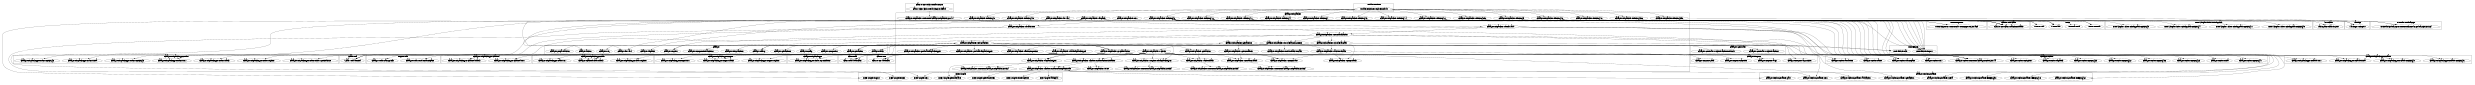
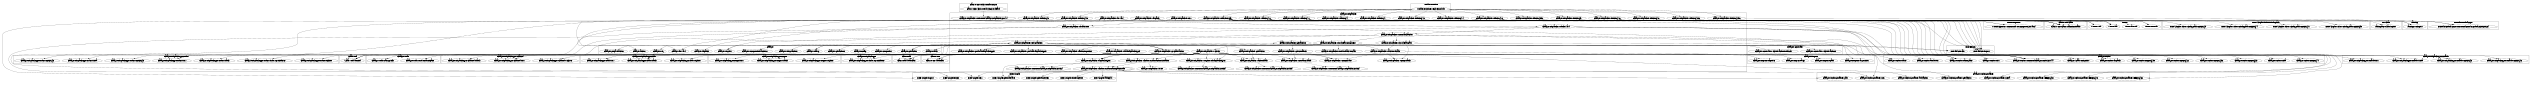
node "Catalyst::Dispatcher::BEGIN@9": label "Catalyst::Dispatcher::BEGIN@9" -> "Catalyst::Dispatcher::DESTROY@9"
cluster "Regex::Utils": label "Regex::Utils" -> "Catalyst::Utils"
node "Catalyst::DispatchType::Chained::register": added
node "Catalyst::Chained::Path::match": label "Catalyst::Chained::Path::match" -> "Catalyst::DispatchType::Path::match"
node "Catalyst::Action::DESTROY": label "Catalyst::Action::DESTROY" -> "Catalyst::Scalar::DESTROY"
